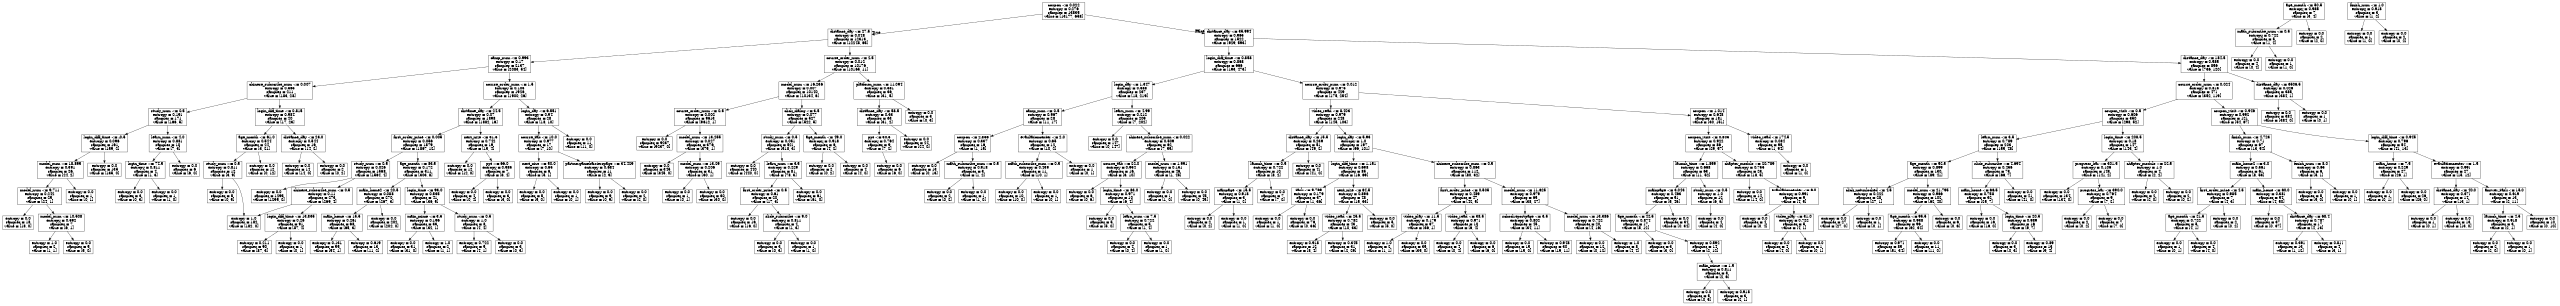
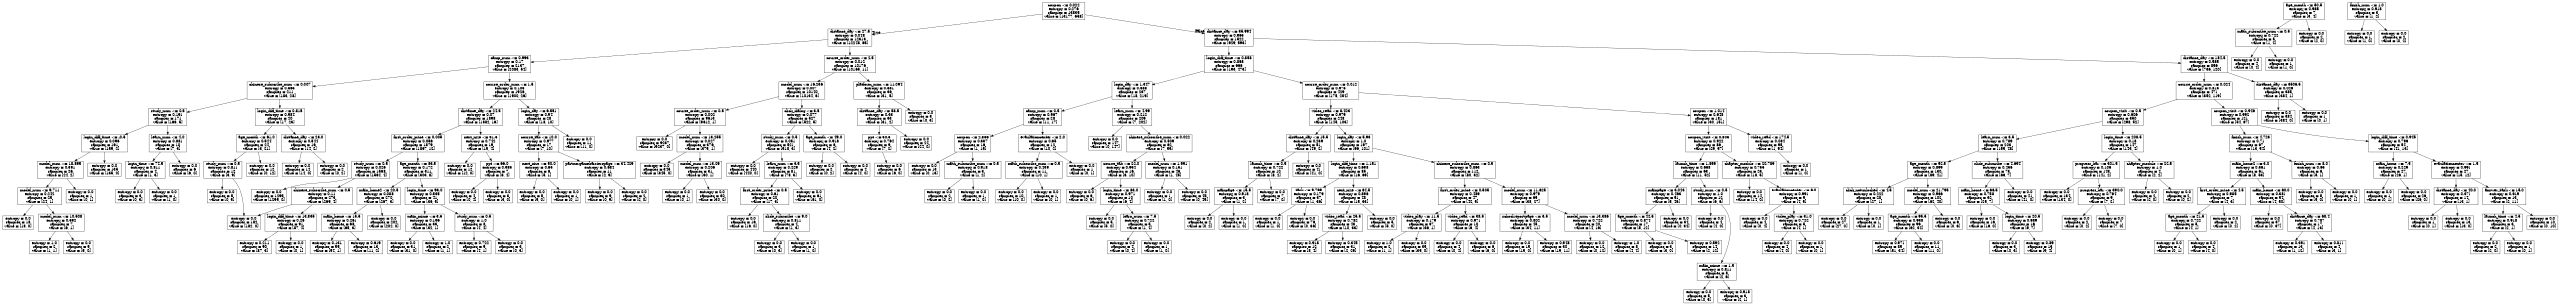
node "entropy = 1.0 samples = 182 value = [182, 0]": label "entropy = 1.0 samples = 182 value = [182, 0]" -> "entropy = 0.0 samples = 182 value = [182, 0]"
edge "entropy = 0.592 samples = 14 value = [2, 12]" -> "main_mime <= 1.5 entropy = 0.811 samples = 8 value = [2, 6]": now "study_num <= 0.5 entropy = 1.0 samples = 12 value = [6, 6]" -> "main_mime <= 1.5 entropy = 0.811 samples = 8 value = [2, 6]"
